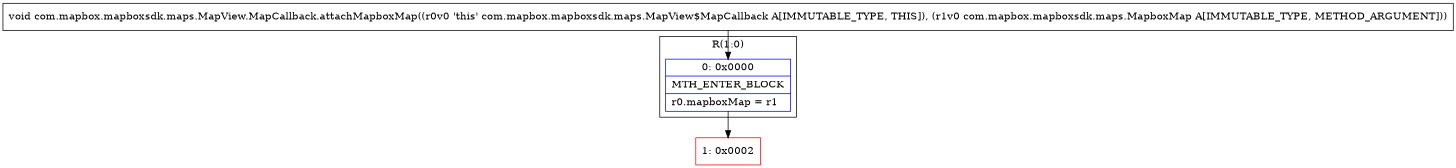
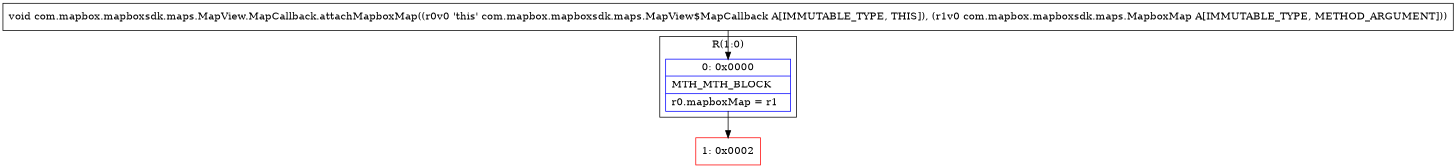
node "0: 0x0000": text "MTH_ENTER_BLOCK" -> "MTH_MTH_BLOCK"
